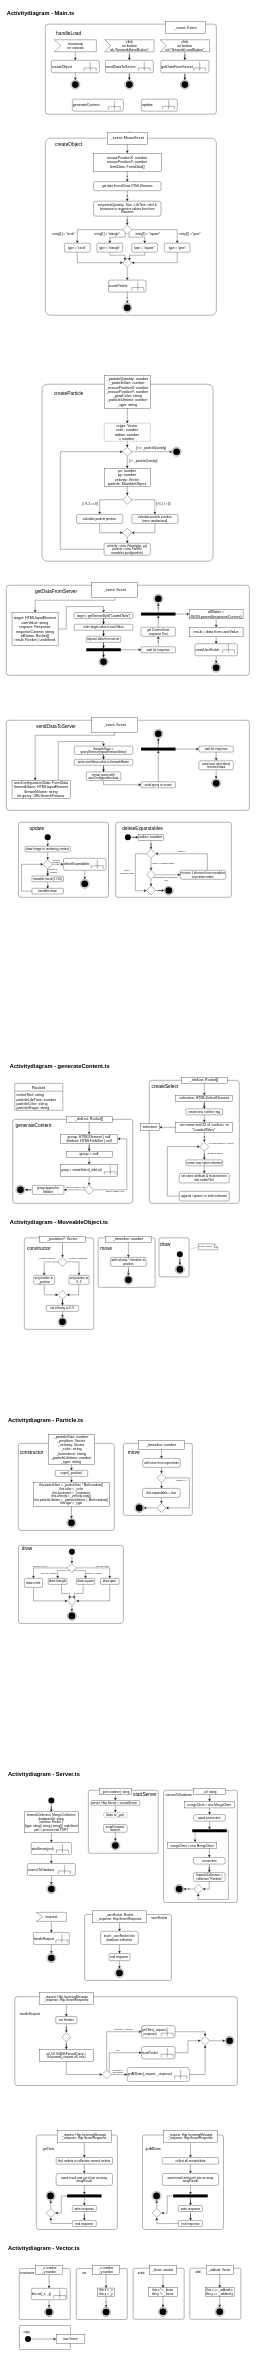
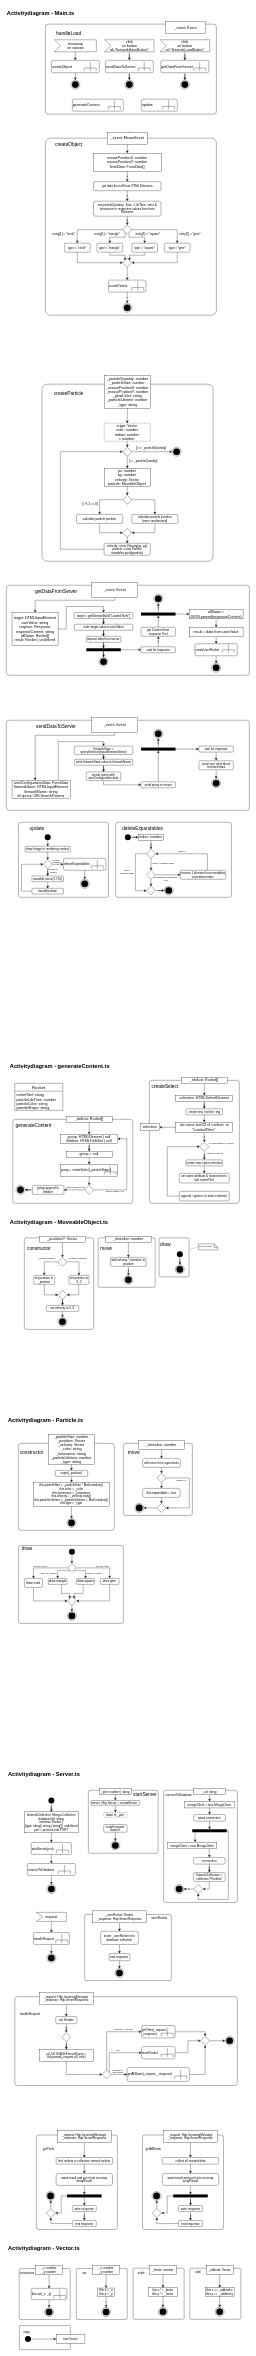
node "[i % 2 != 0]": removed
node "write userValue.value in fireworkName": label "write userValue.value in fireworkName" -> "write fireworkSave.value in fireworkName"
node "group = createSelect(_titleList)": label "group = createSelect(_titleList)" -> "group = createSelect(_particleShape)"
